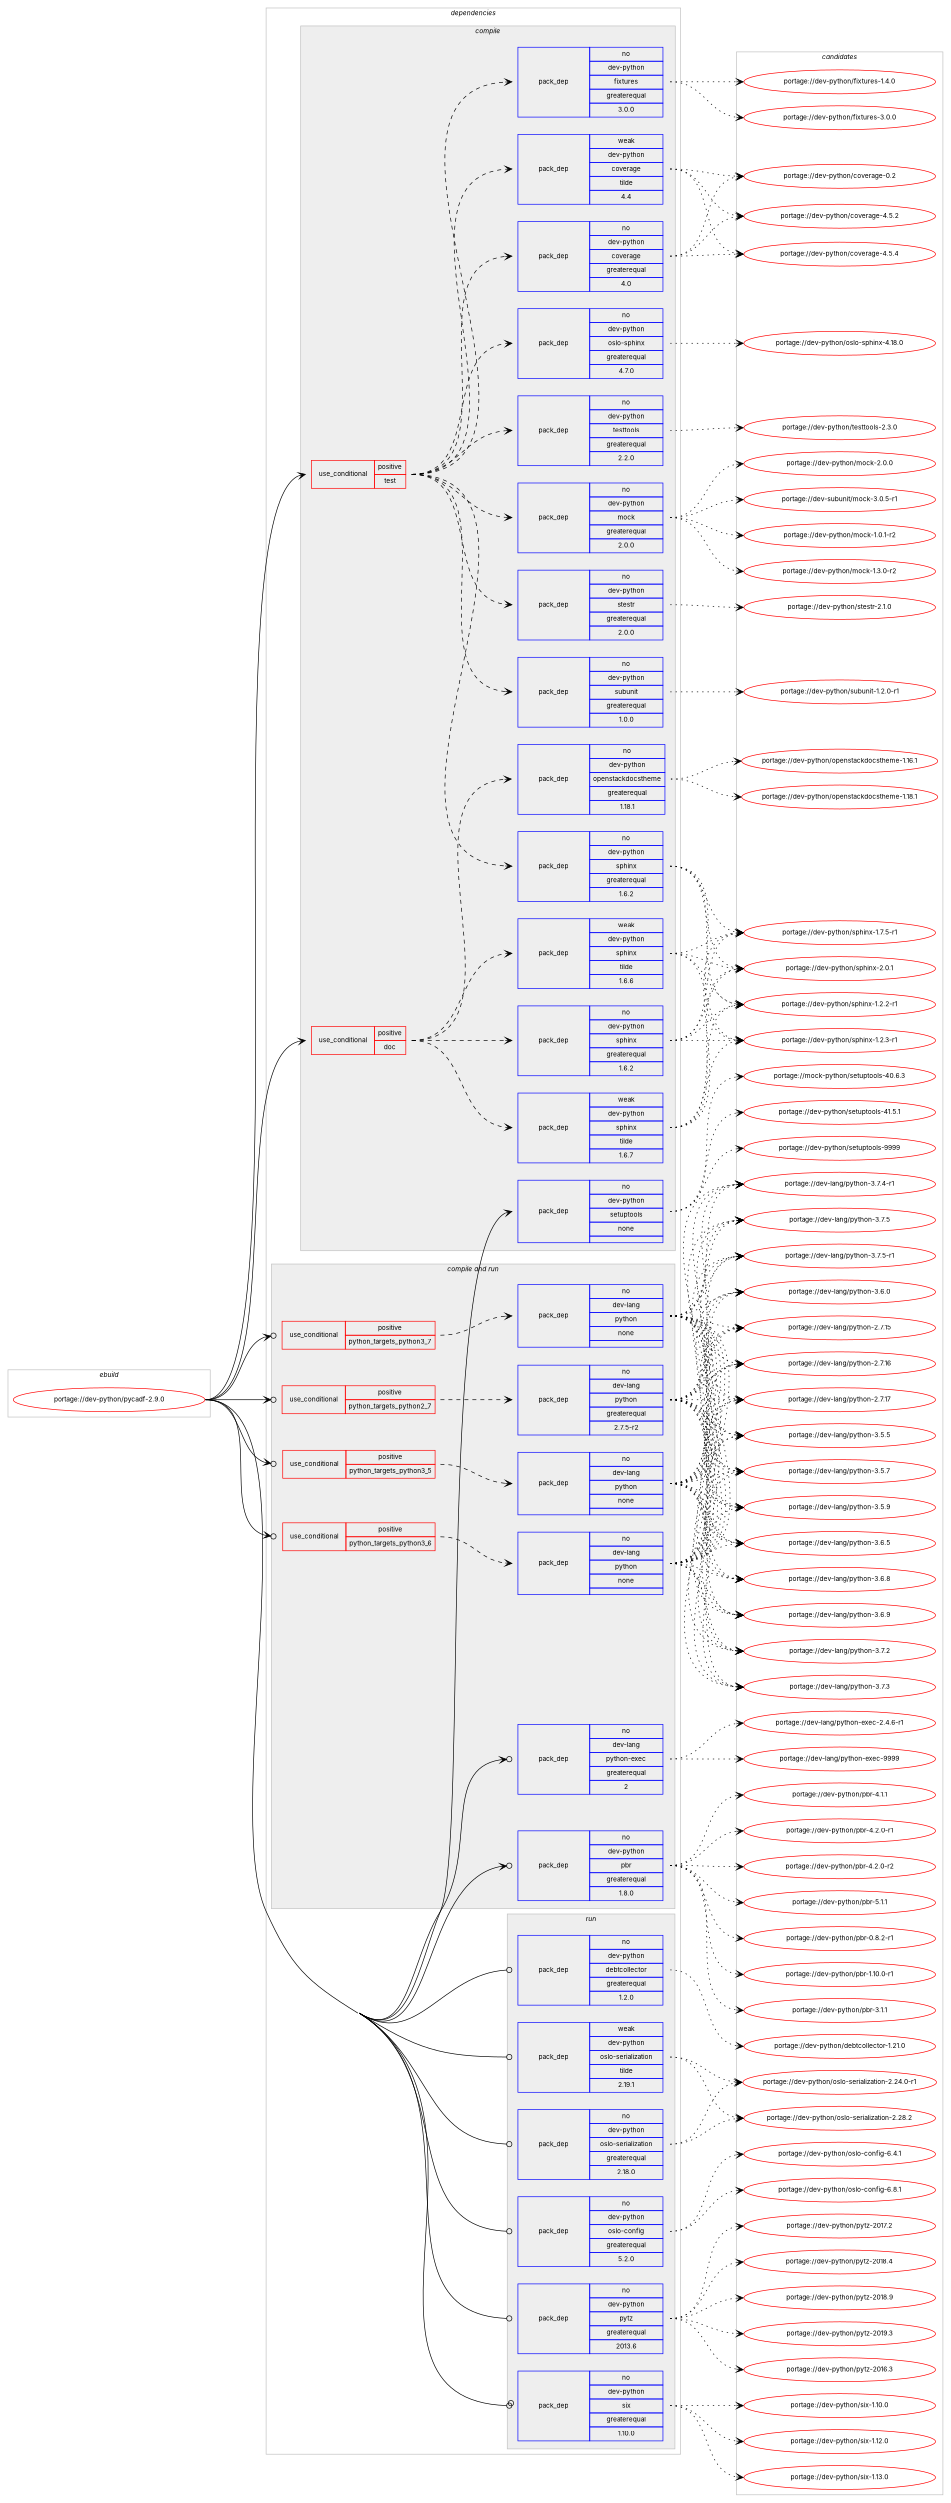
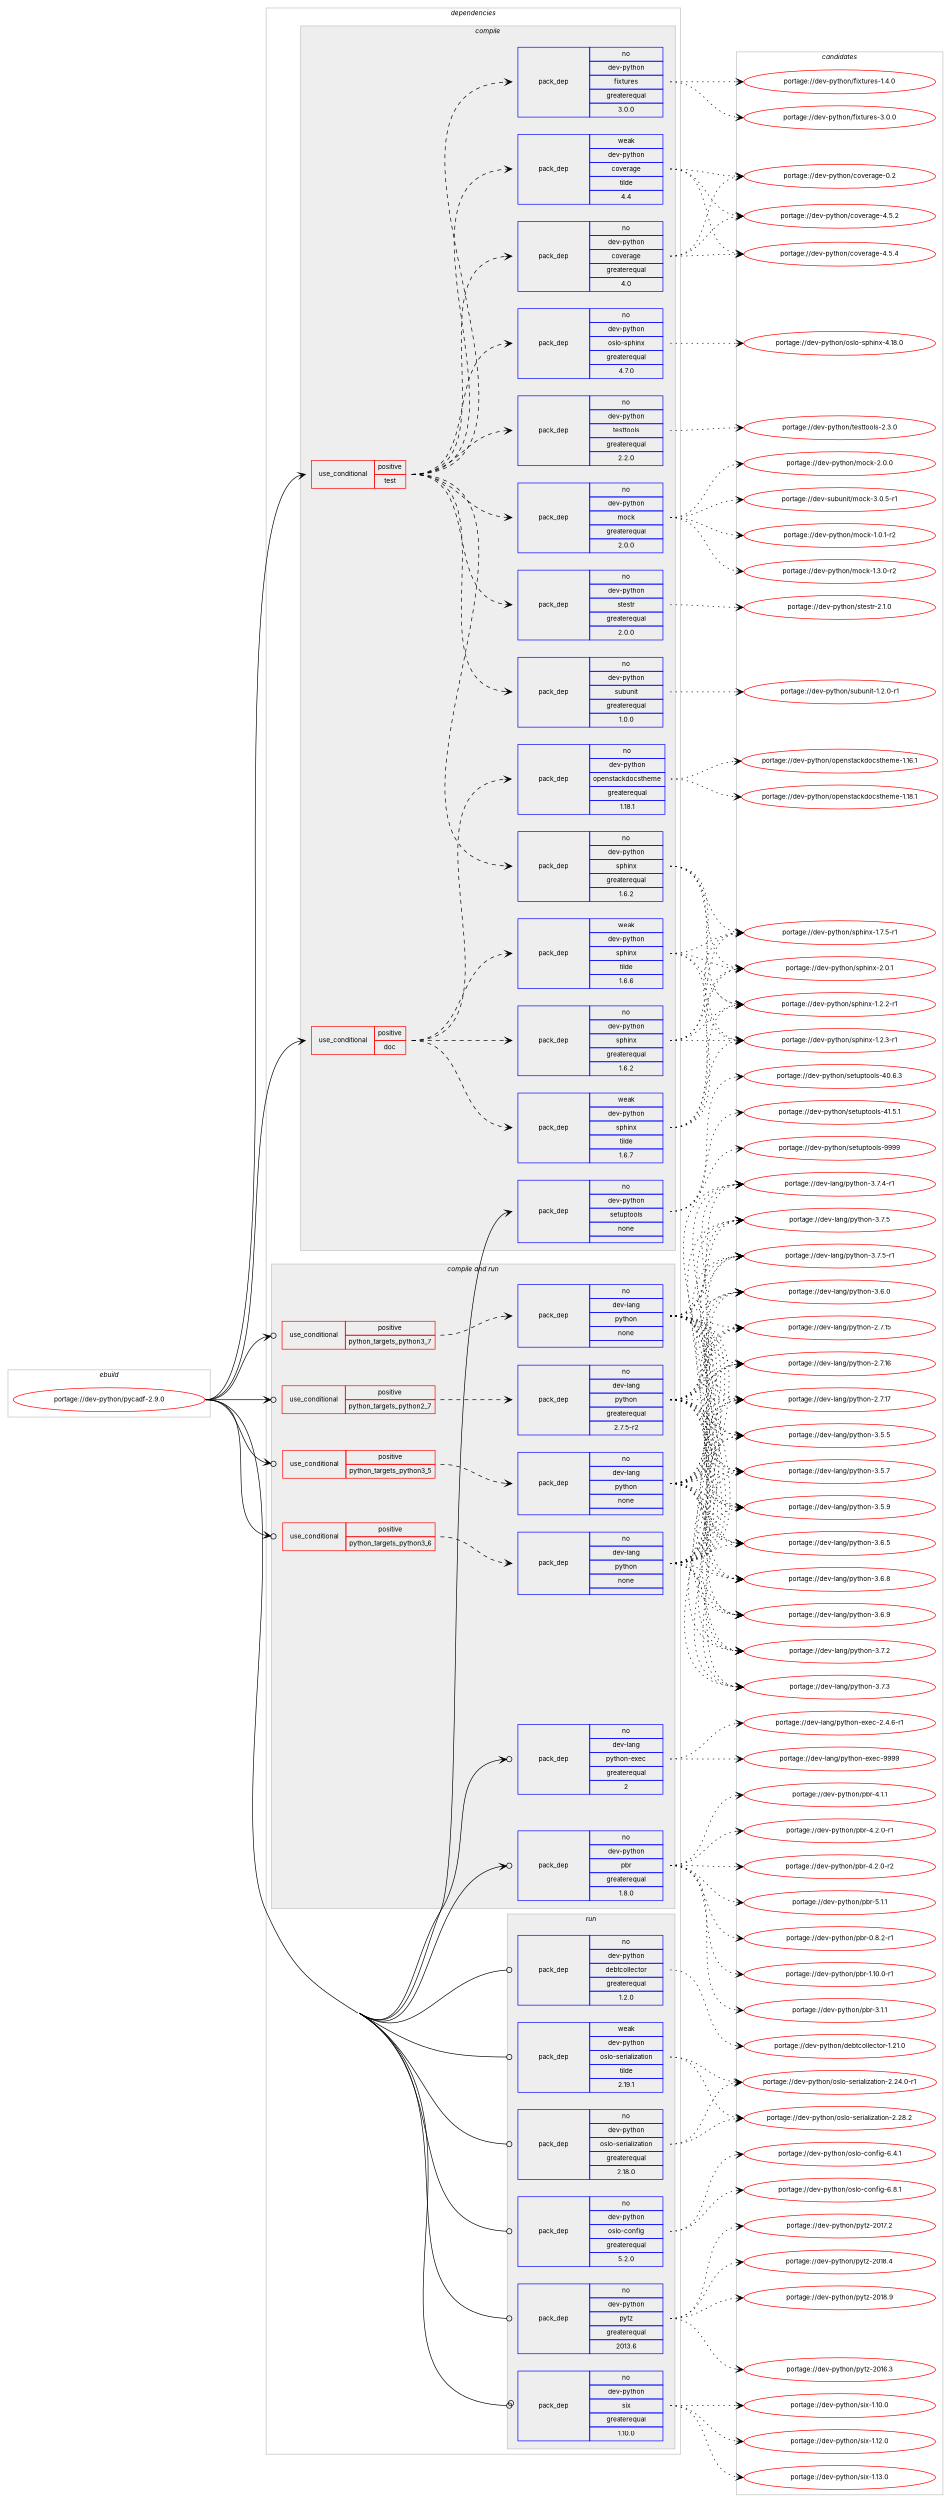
node "portage://mock-python/setuptools-40.6.3": label "portage://mock-python/setuptools-40.6.3" -> "portage://dev-python/setuptools-40.6.3"
node "portage://dev-python/pytz-2019.3": removed
